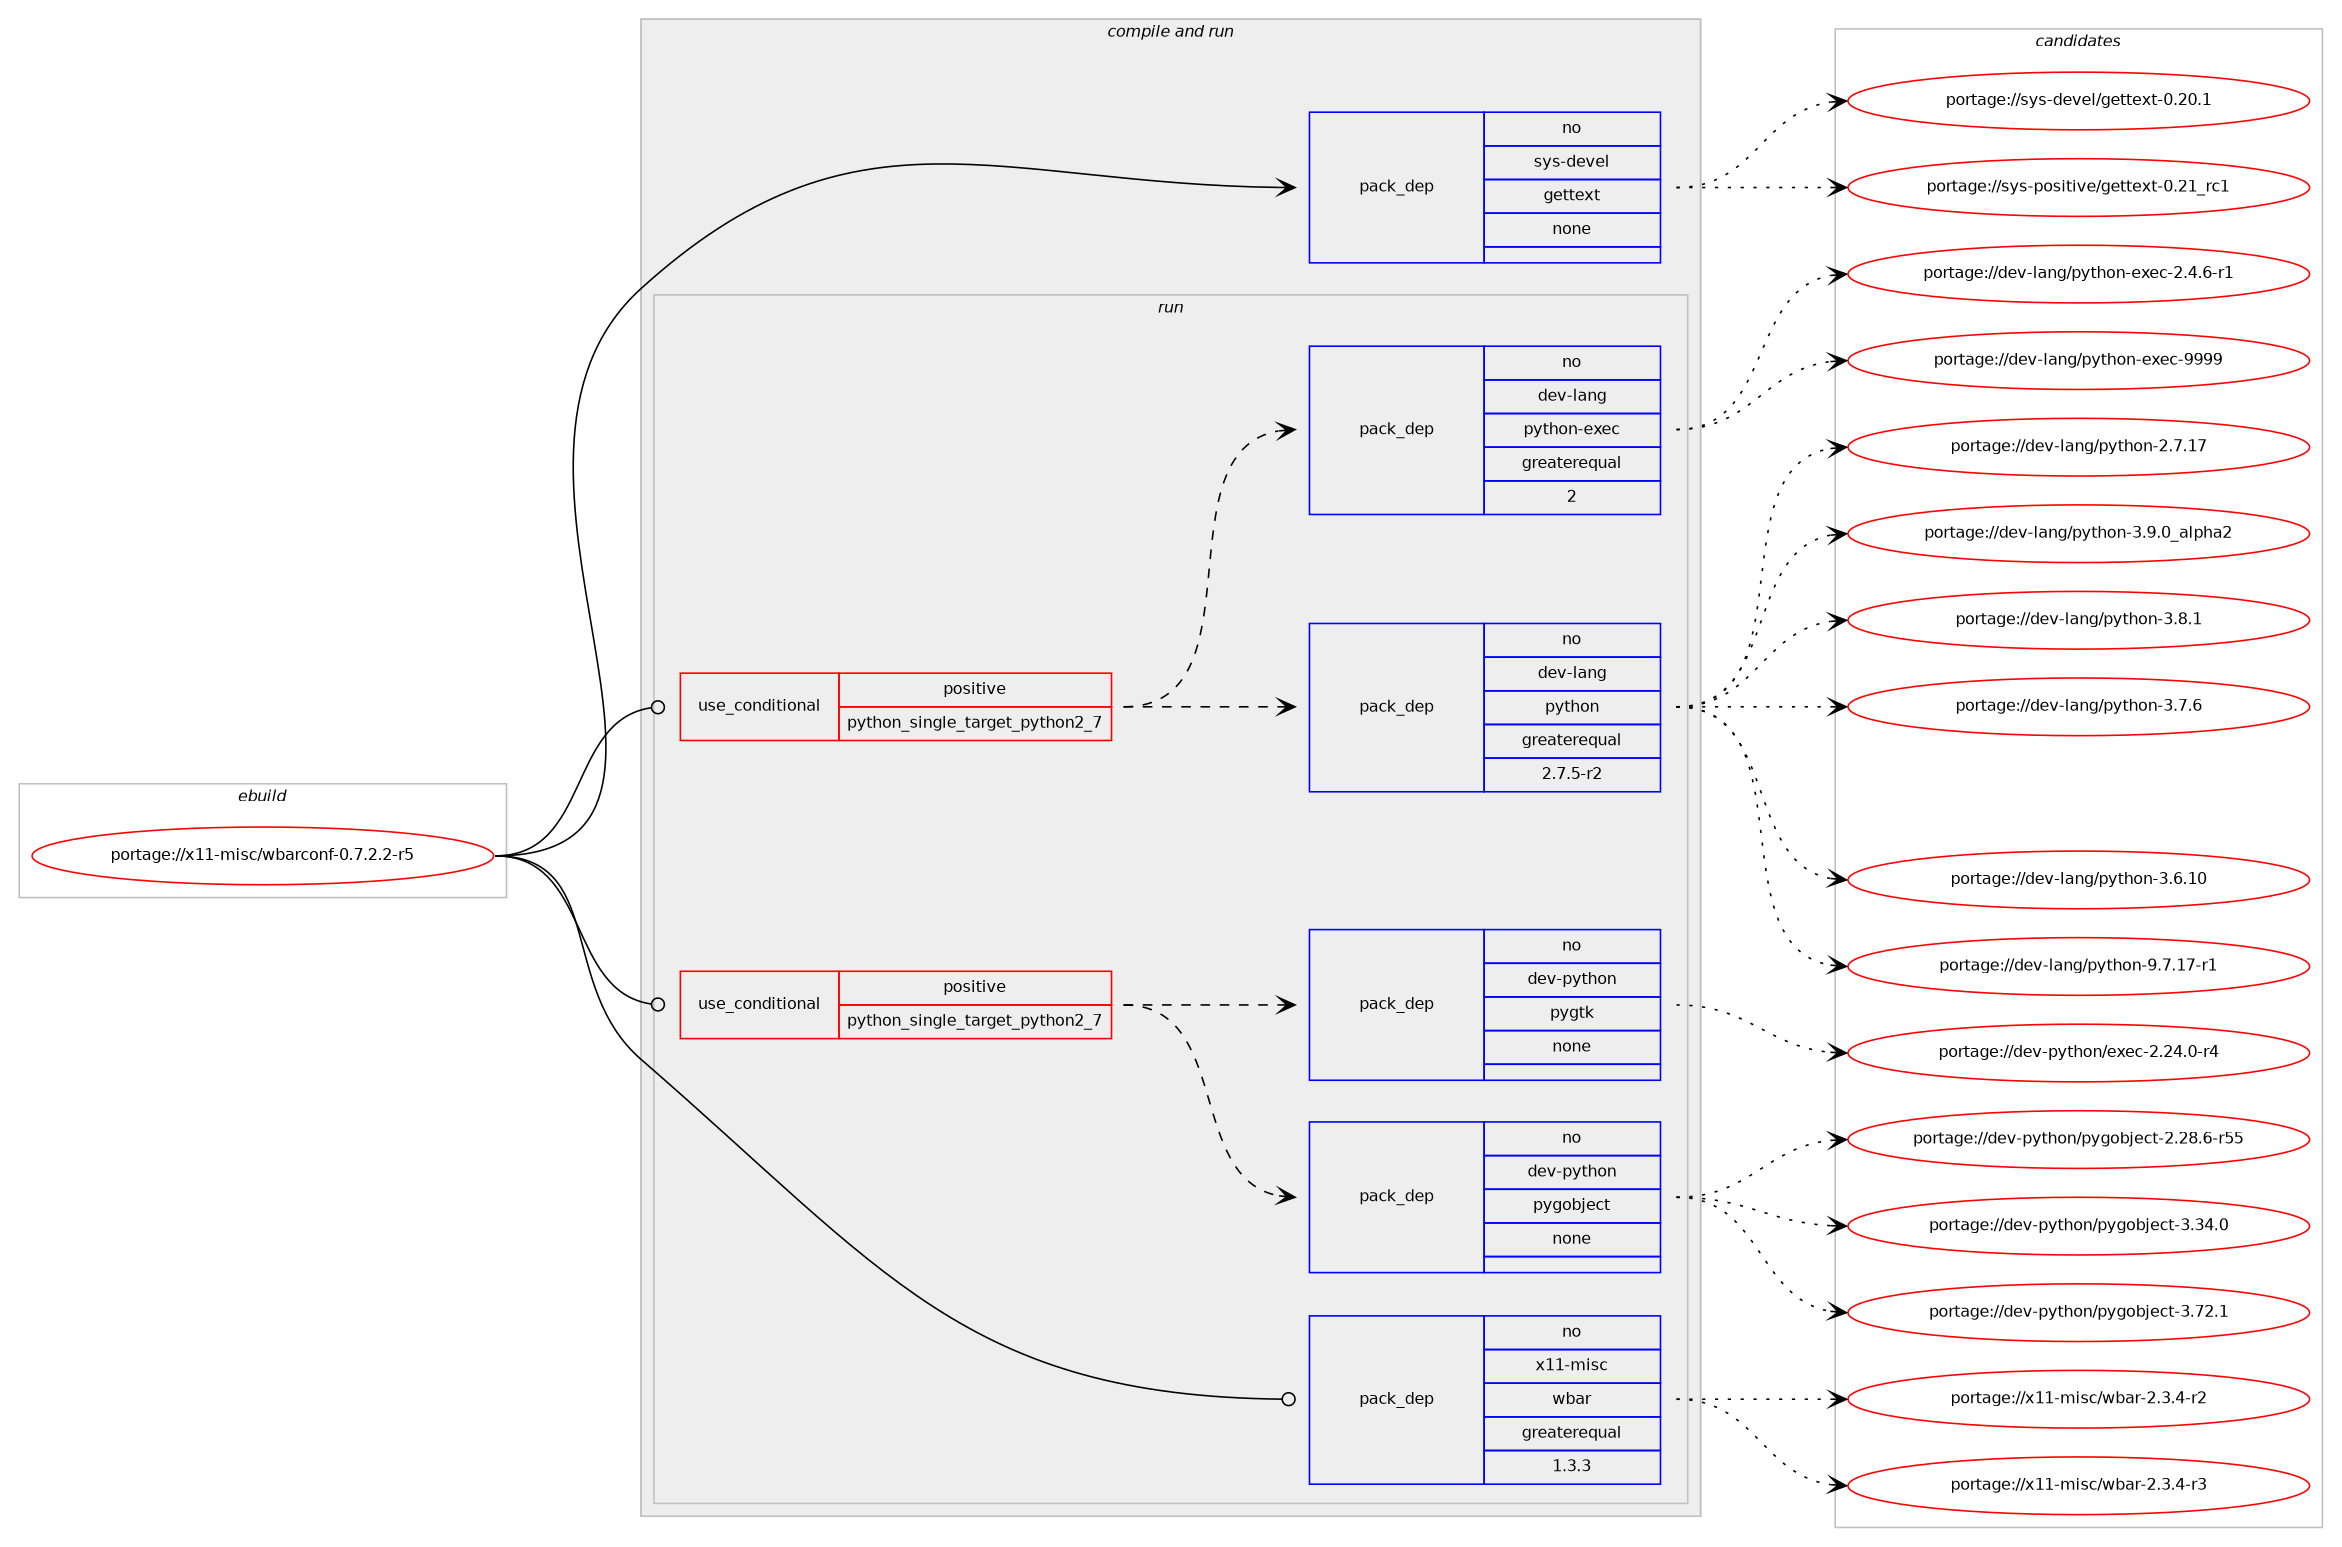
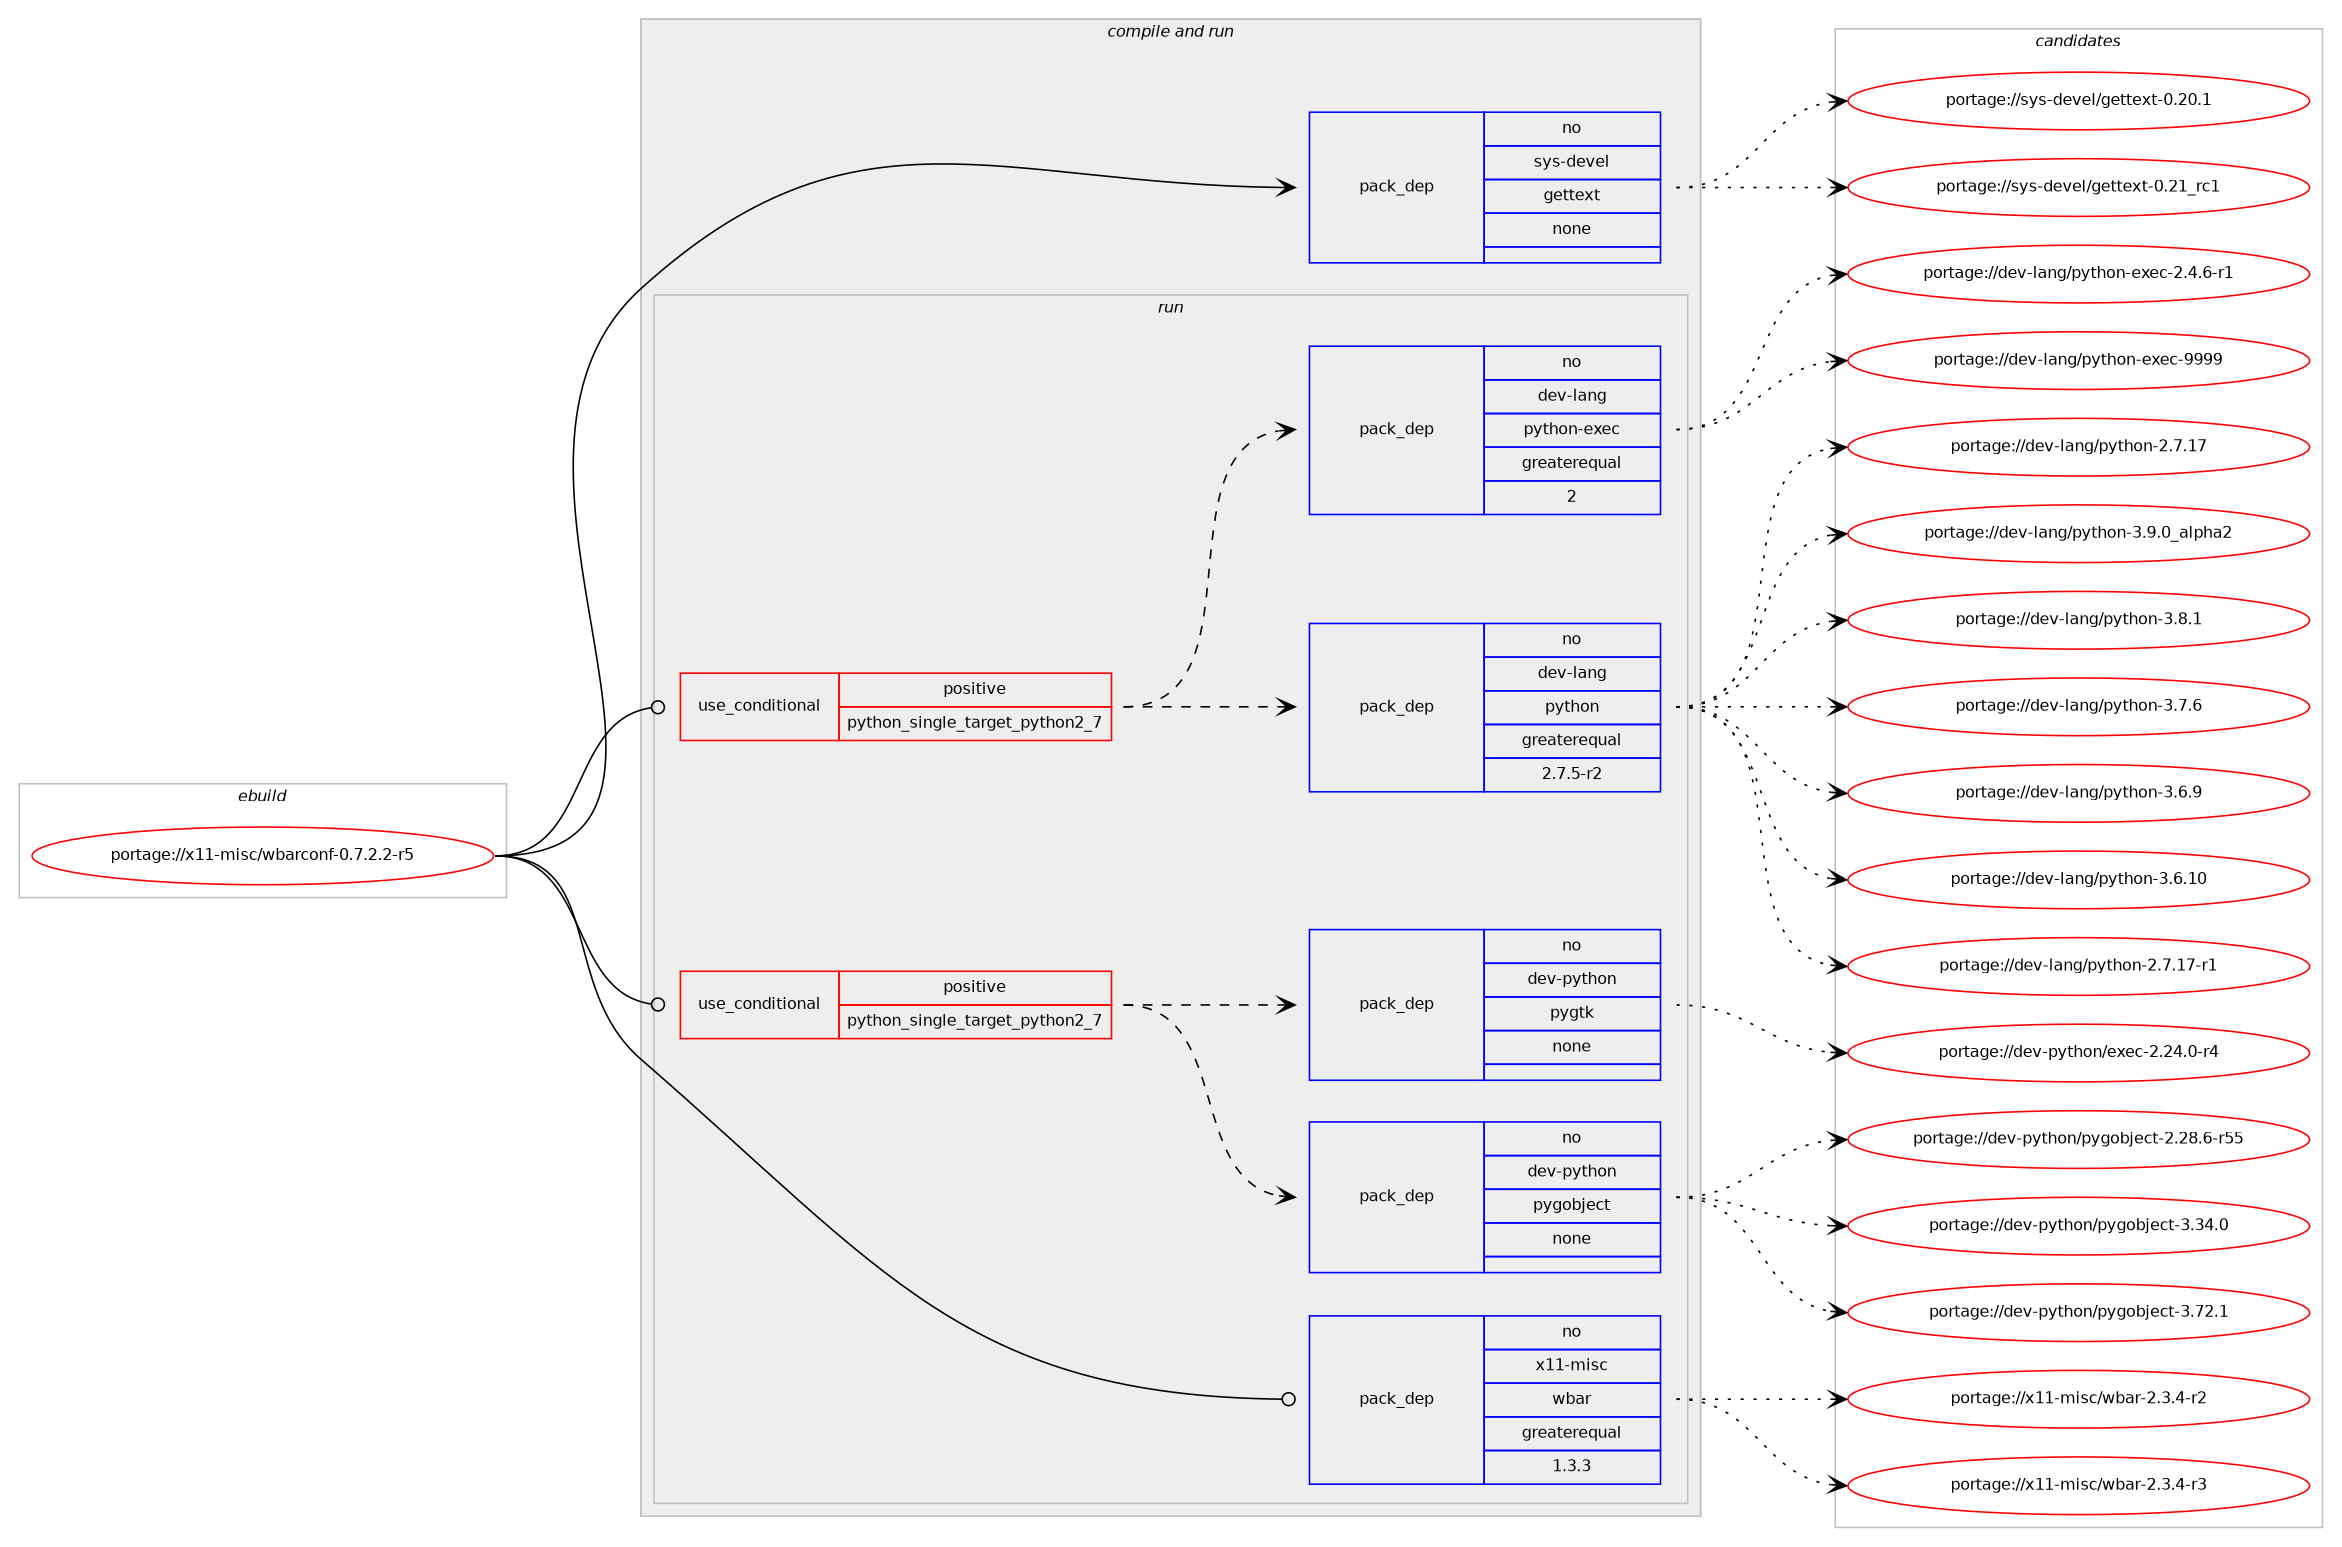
node "portage://sys-positive/gettext-0.21_rc1": label "portage://sys-positive/gettext-0.21_rc1" -> "portage://sys-devel/gettext-0.21_rc1"
node "portage://dev-lang/python-3.6.9": added
node "portage://dev-lang/python-9.7.17-r1": label "portage://dev-lang/python-9.7.17-r1" -> "portage://dev-lang/python-2.7.17-r1"
